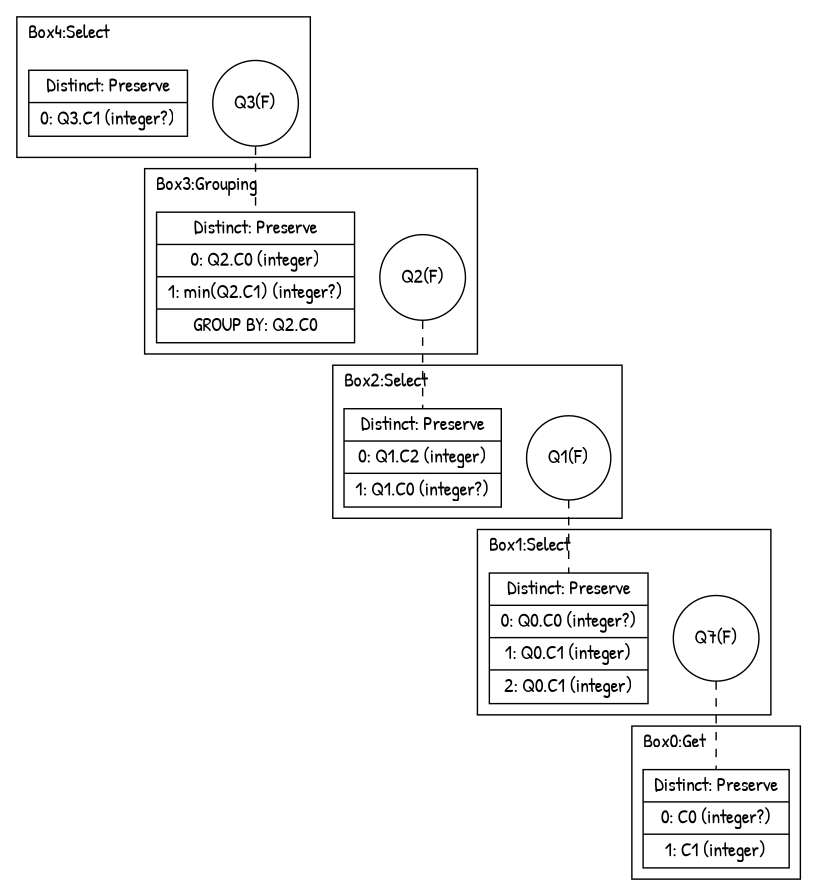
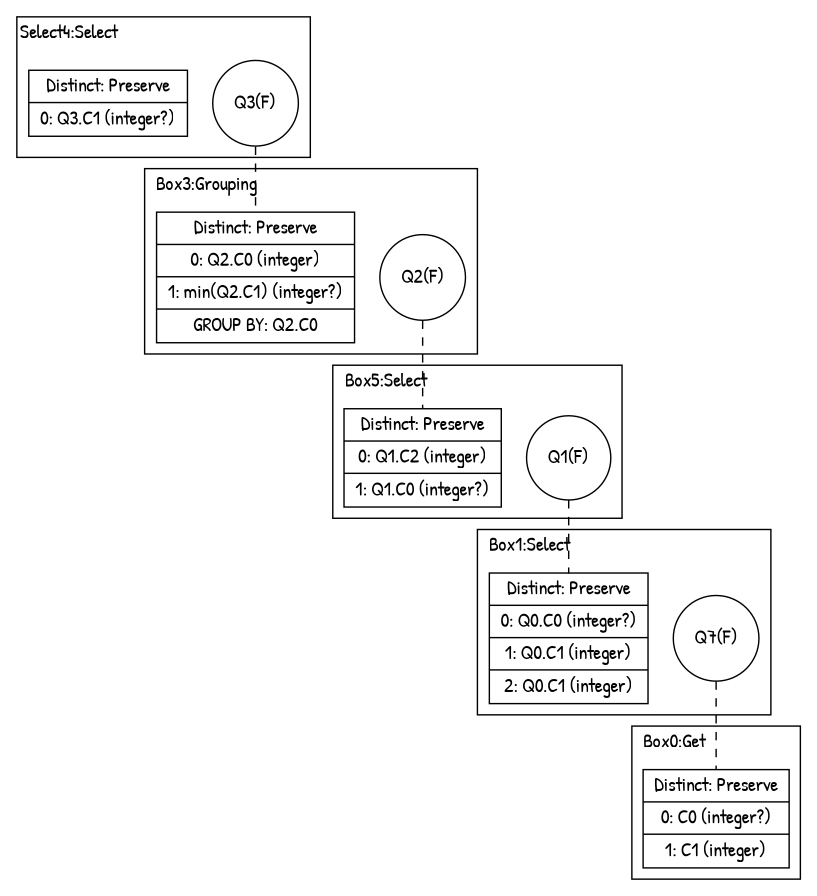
cluster "Box4:Select": label "Box4:Select" -> "Select4:Select"
cluster "Box2:Select": label "Box2:Select" -> "Box5:Select"
